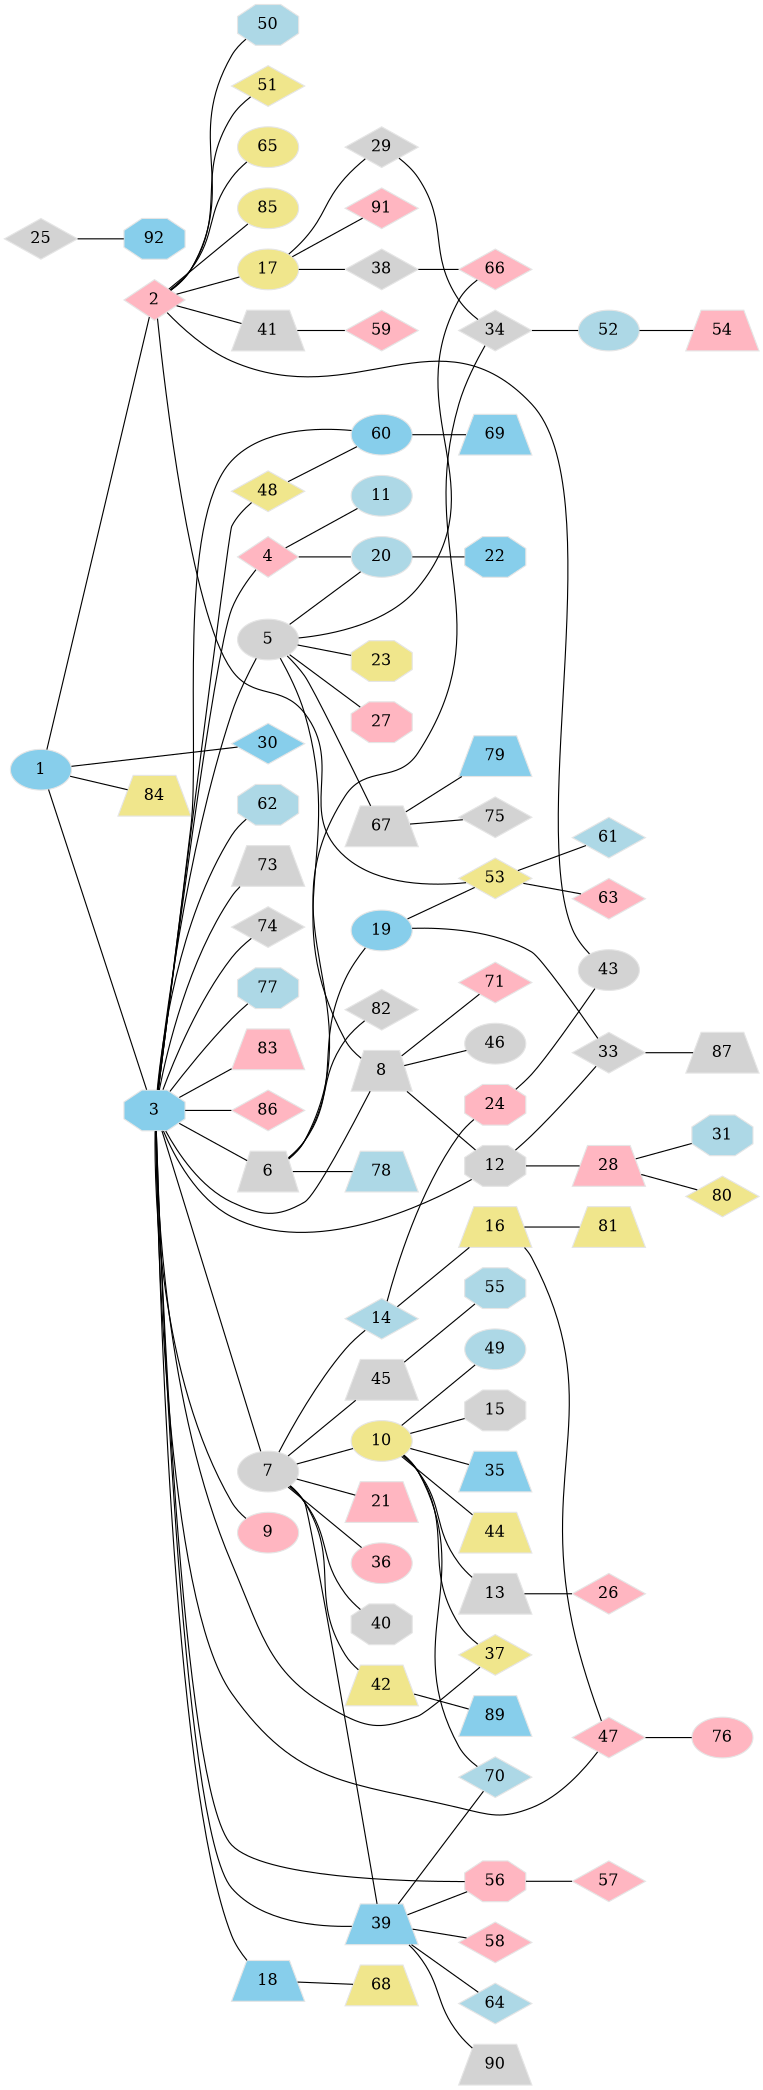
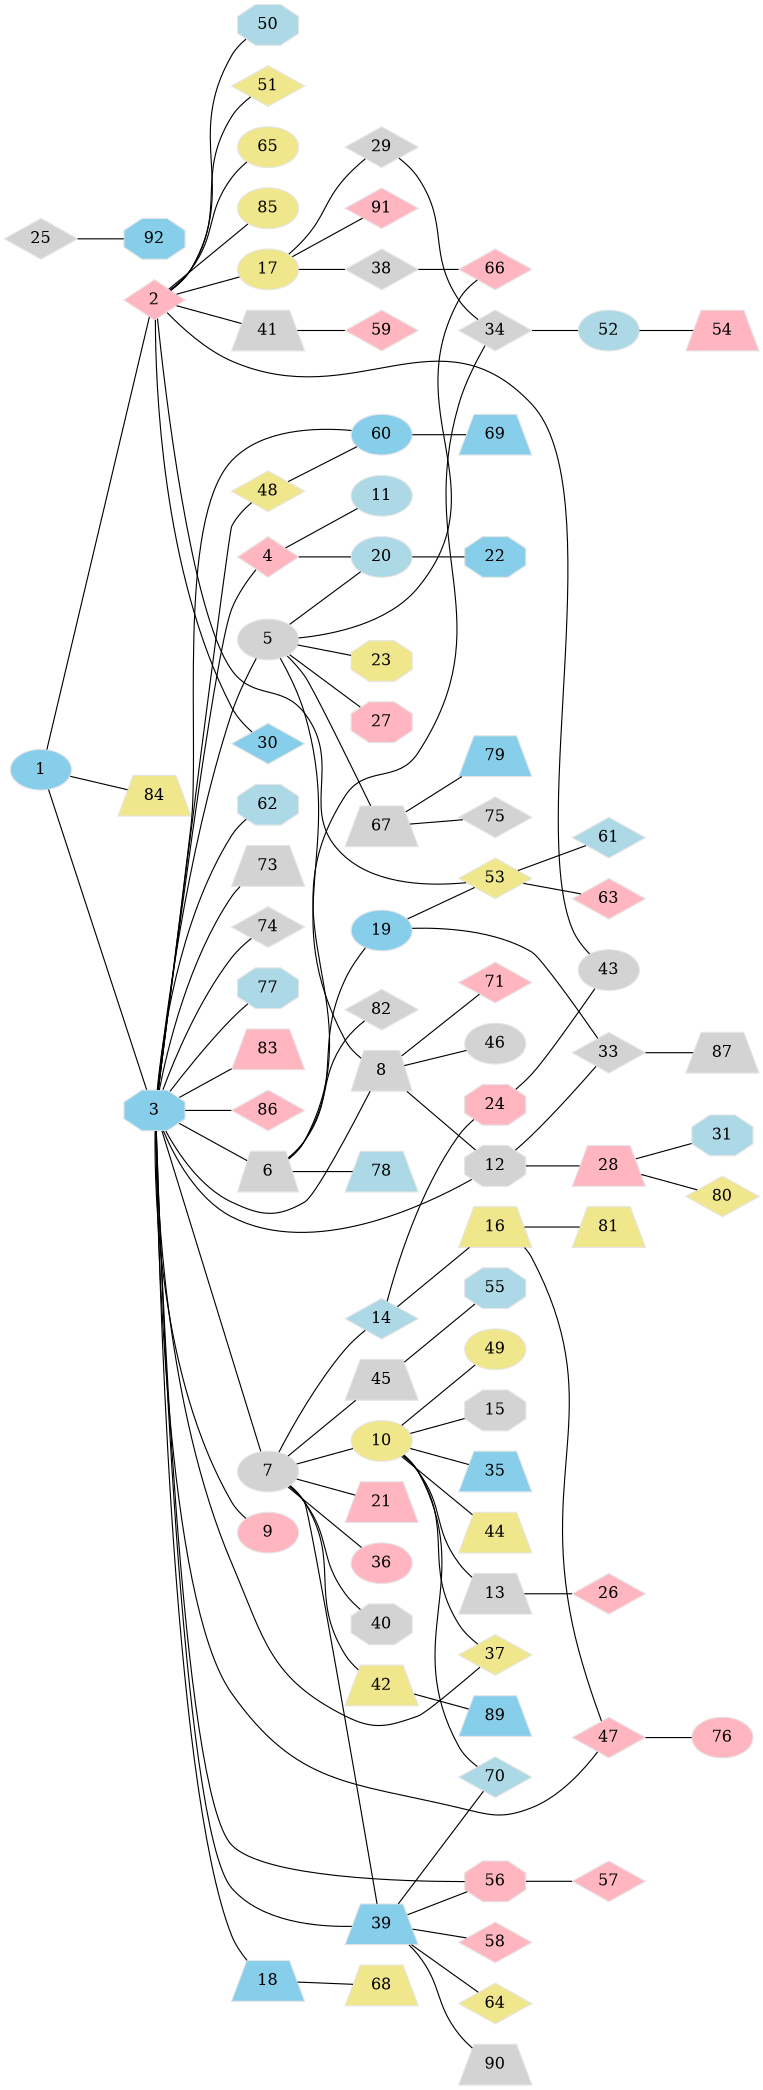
edge "30" -- "1": now "30" -- "2"
node "49": fillcolor lightblue -> khaki
node "64": fillcolor lightblue -> khaki
